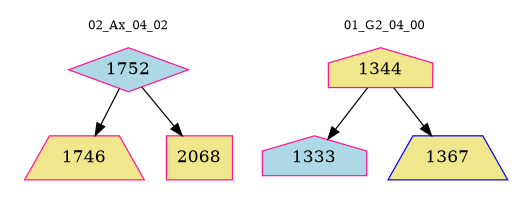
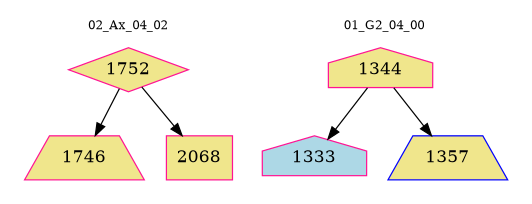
node "1752": fillcolor lightblue -> khaki
node "1367": label "1367" -> "1357"
